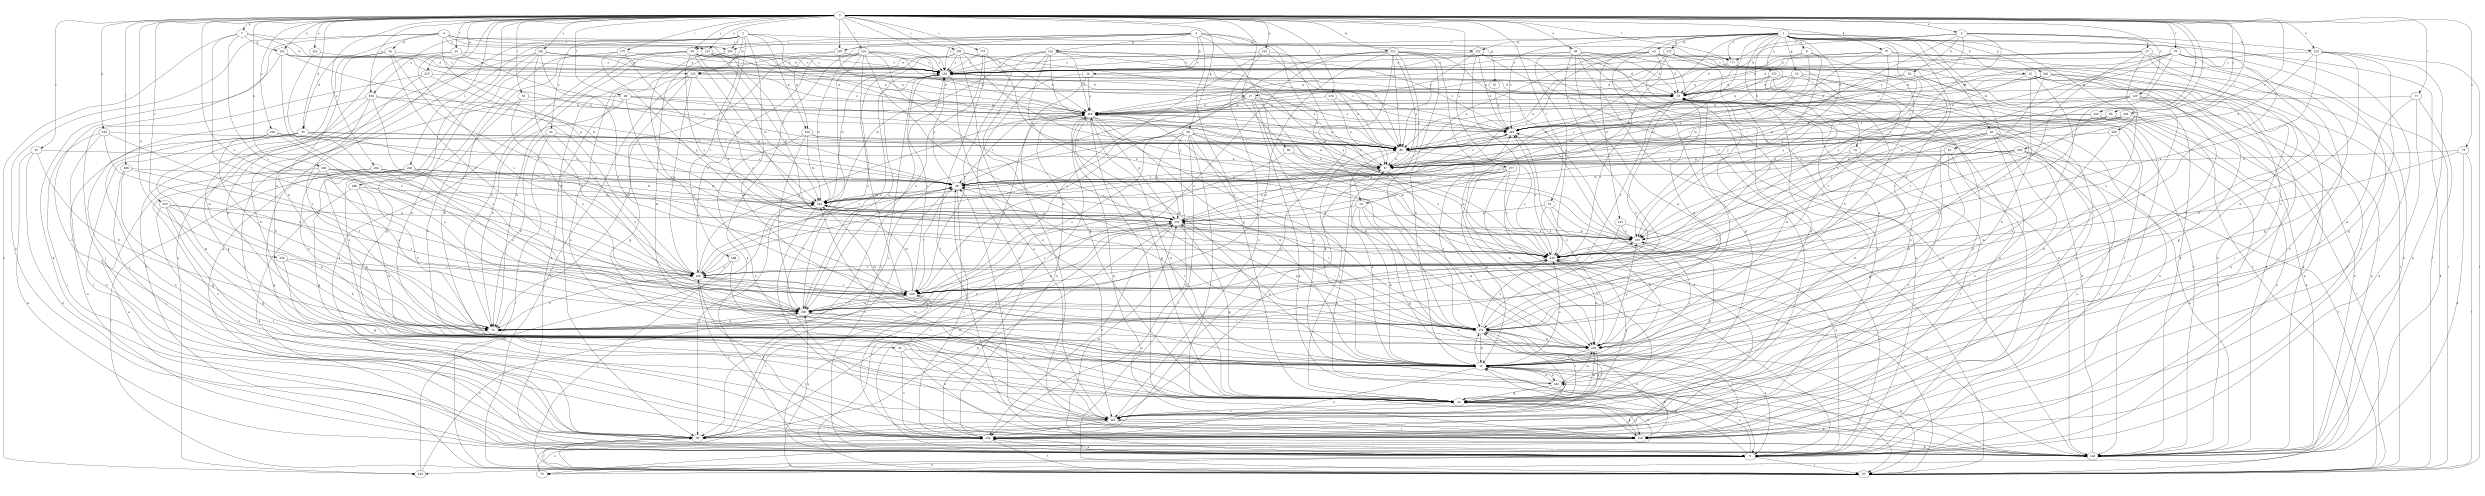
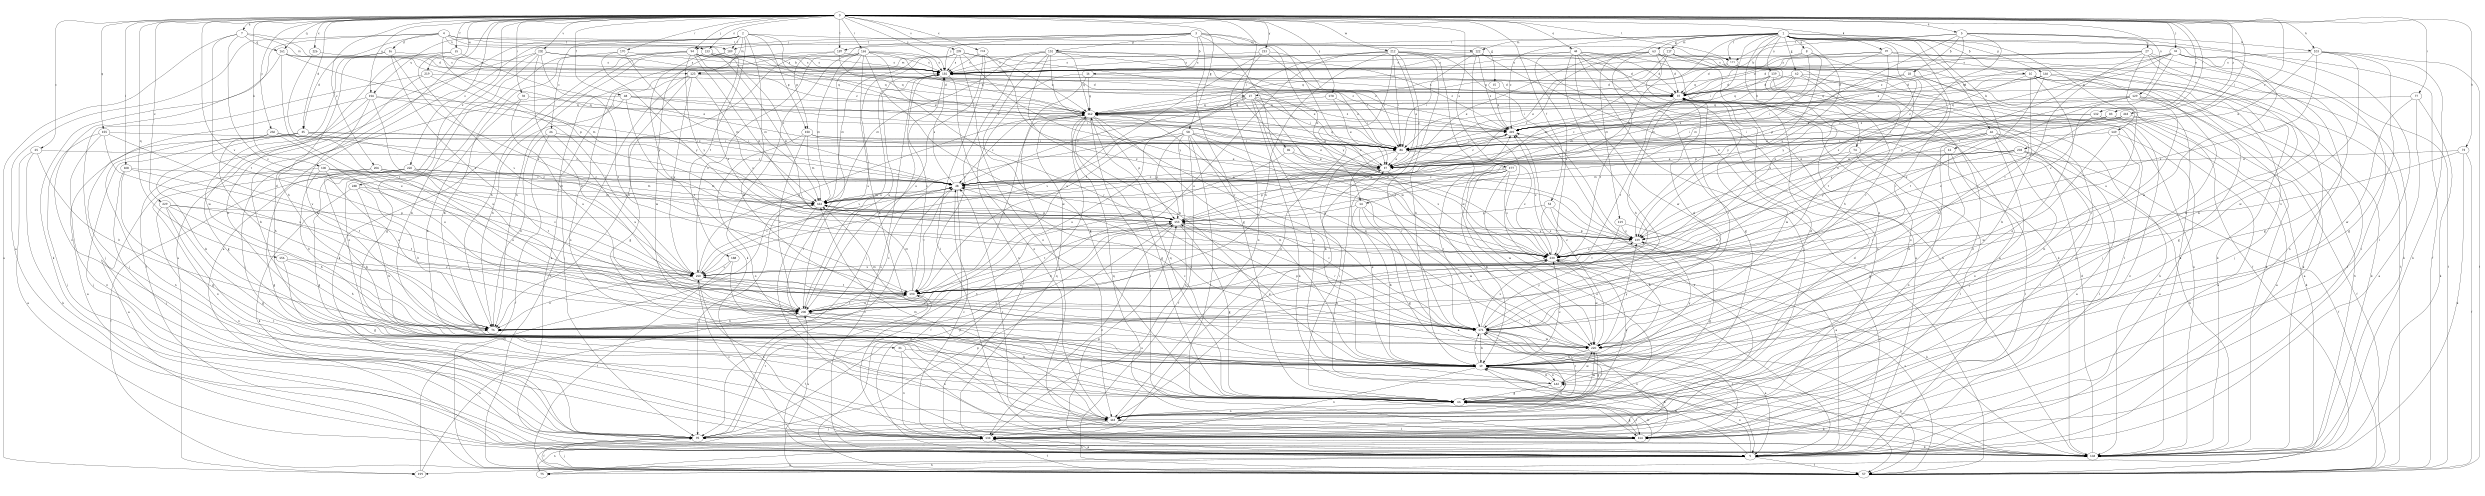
edge "55" -> "181": removed, label "s"
edge "146" -> "9": now "149" -> "9"
